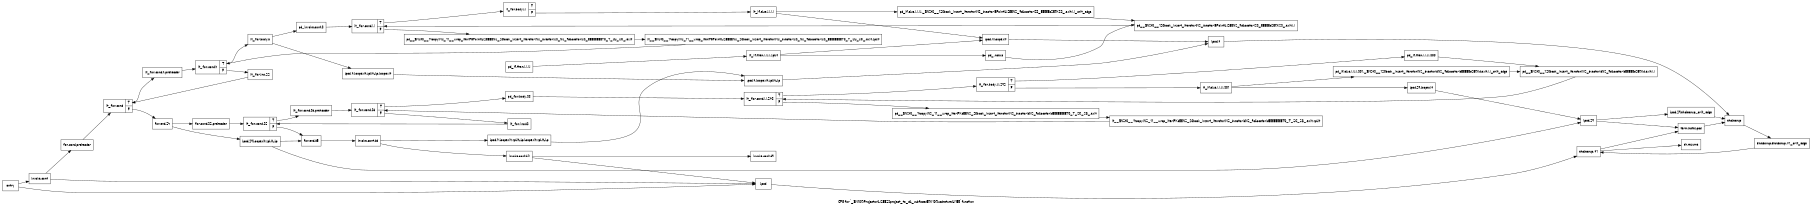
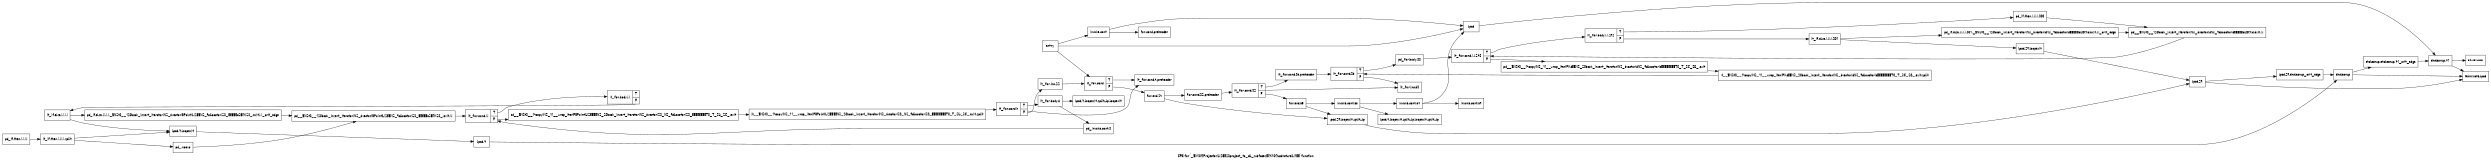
edge "it_for.cond.4.preheader" -> "it_for.cond.4": reversed
node "lpad.7.loopexit.split-lp": removed
edge "it_for.inc.63" -> "it_for.cond.32": reversed
edge "terminate.lpad" -> "ehcleanup": reversed
edge "for.cond.preheader" -> "it_for.cond": now "entry" -> "it_for.cond"
edge "lpad.29.loopexit.split-lp" -> "for.end.65": reversed
